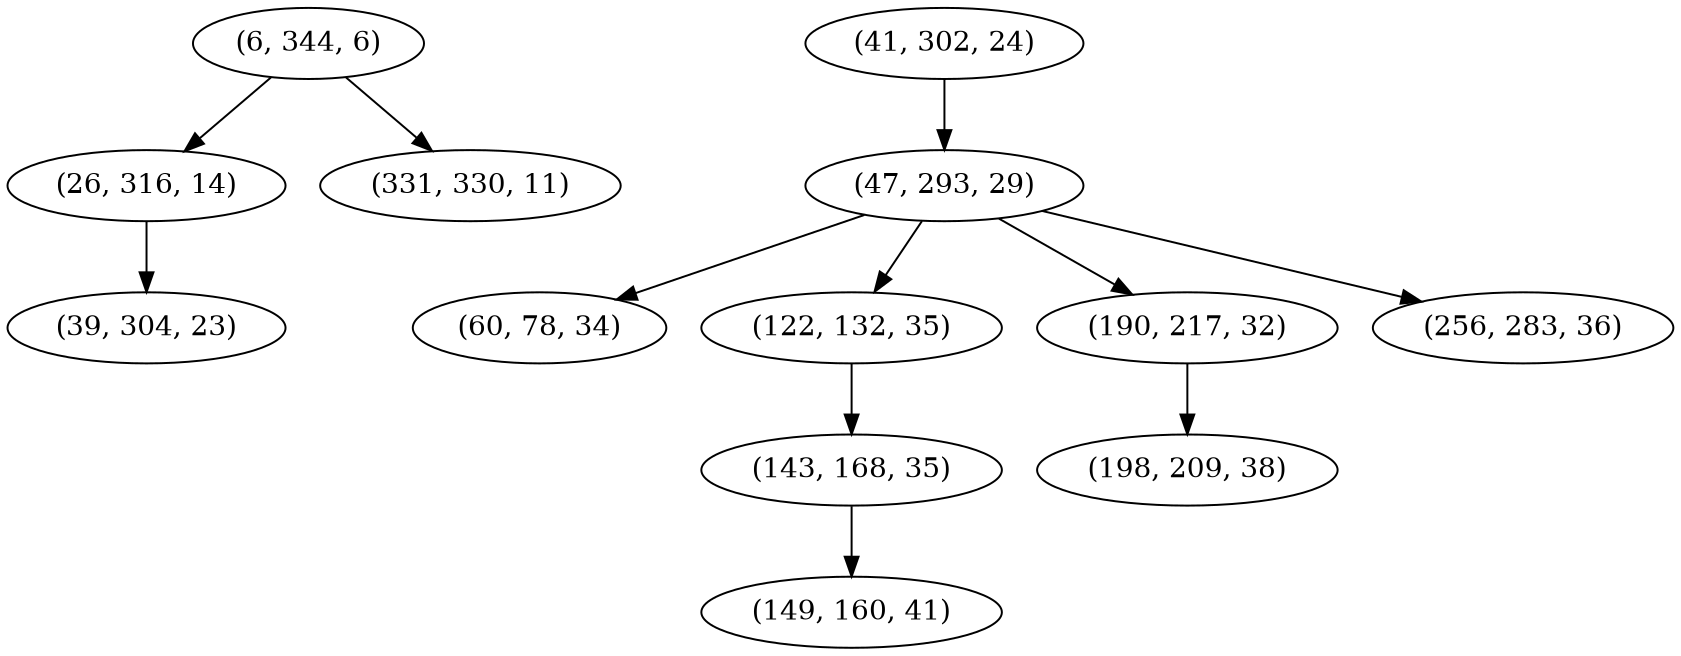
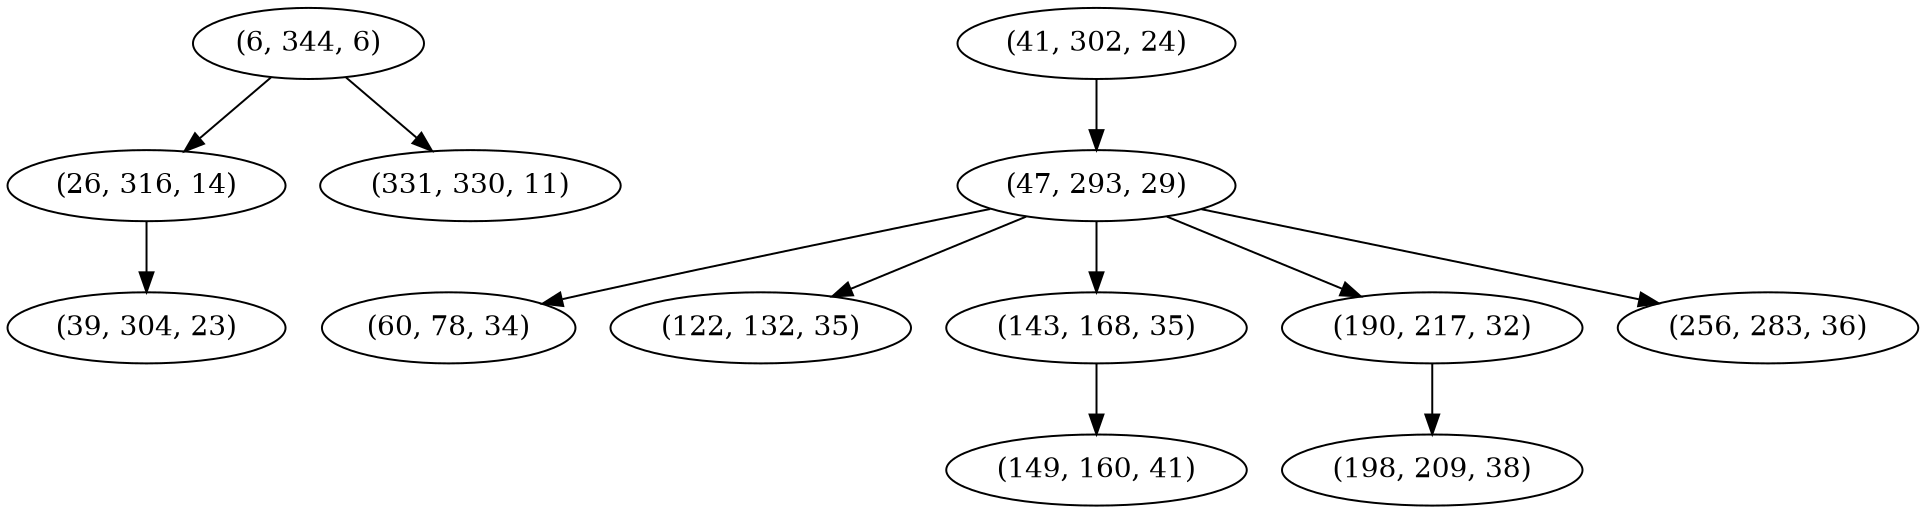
edge "(122, 132, 35)" -> "(143, 168, 35)": now "(47, 293, 29)" -> "(143, 168, 35)"
